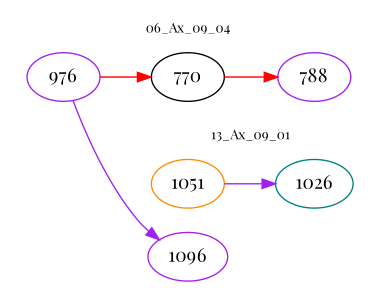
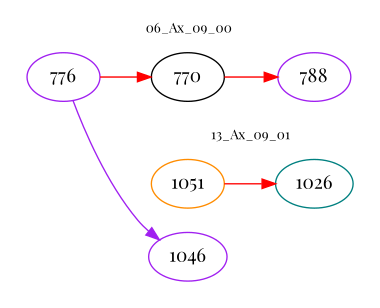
cluster "06_Ax_09_04": label "06_Ax_09_04" -> "06_Ax_09_00"
node "976": label "976" -> "776"
edge "1051" -> "1026": color purple -> red
node "1096": label "1096" -> "1046"
